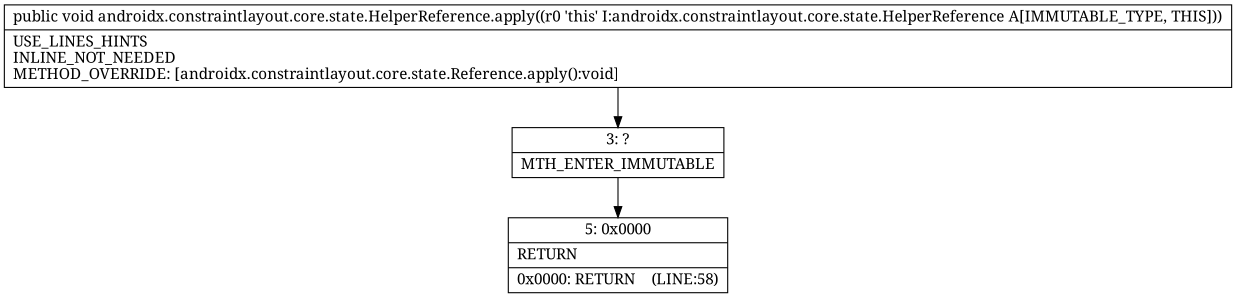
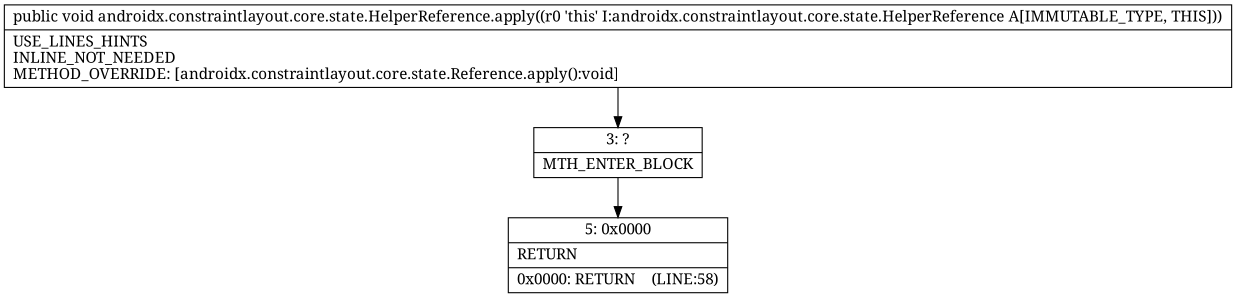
node "3: ?": text "MTH_ENTER_IMMUTABLE" -> "MTH_ENTER_BLOCK"
